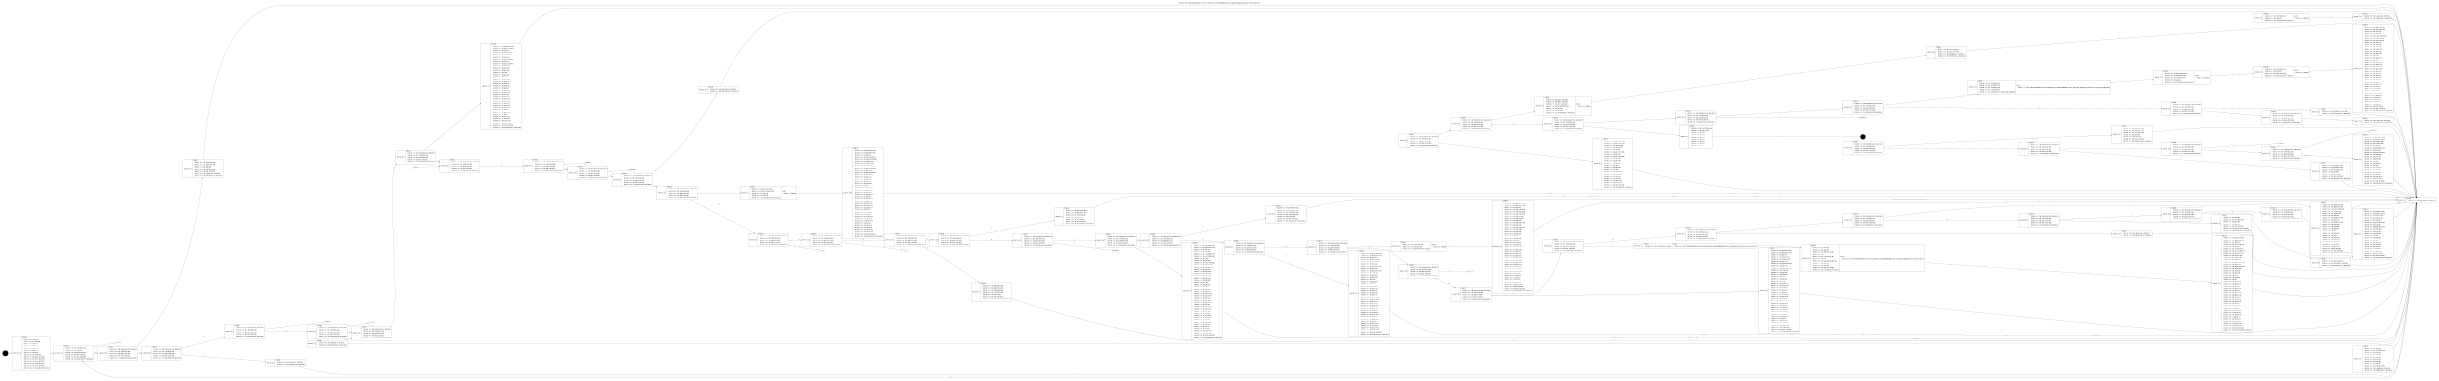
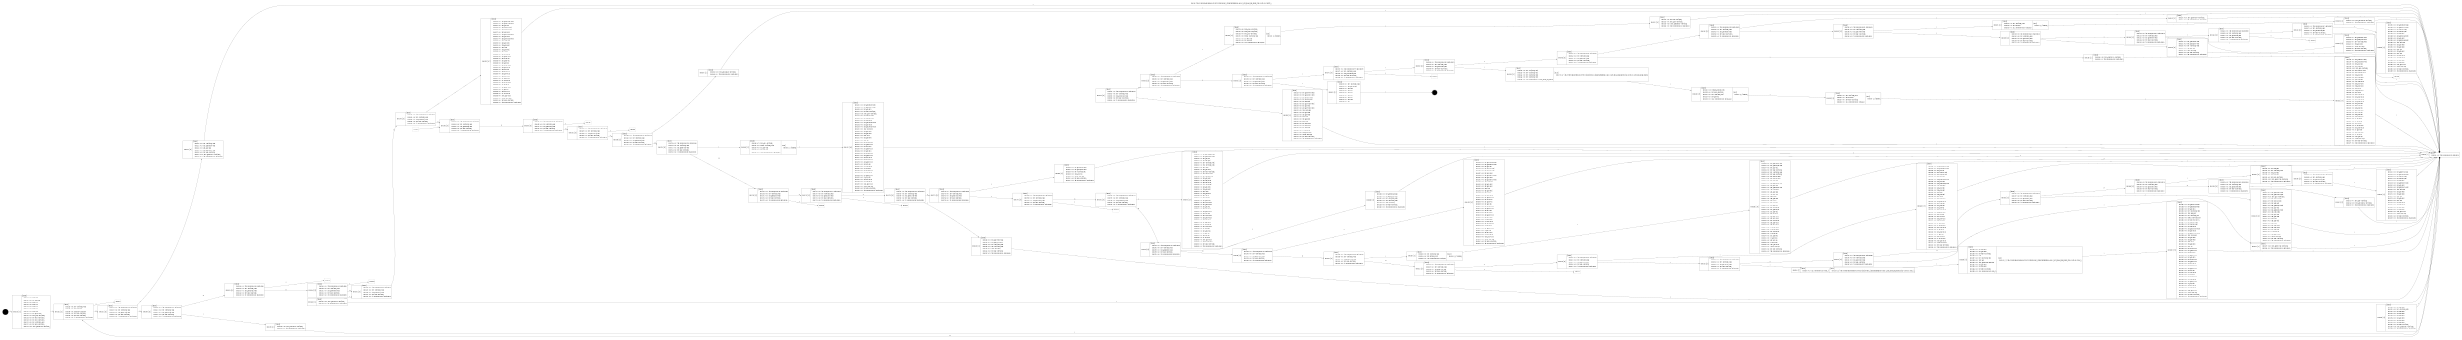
node "0x4019e2 [28]": added
